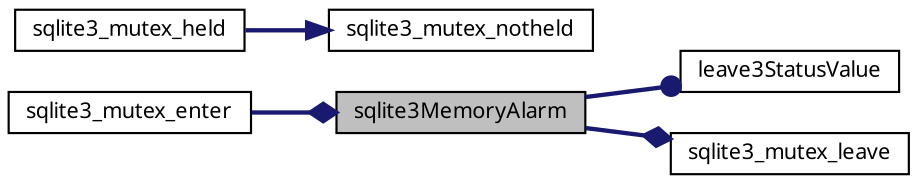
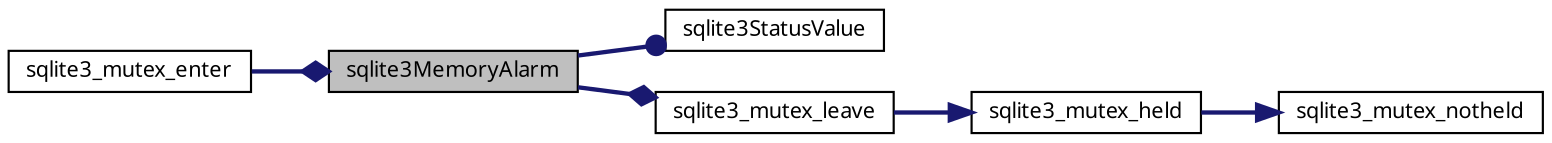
node "leave3StatusValue": label "leave3StatusValue" -> "sqlite3StatusValue"
edge "sqlite3_mutex_leave" -> "sqlite3_mutex_held": added
